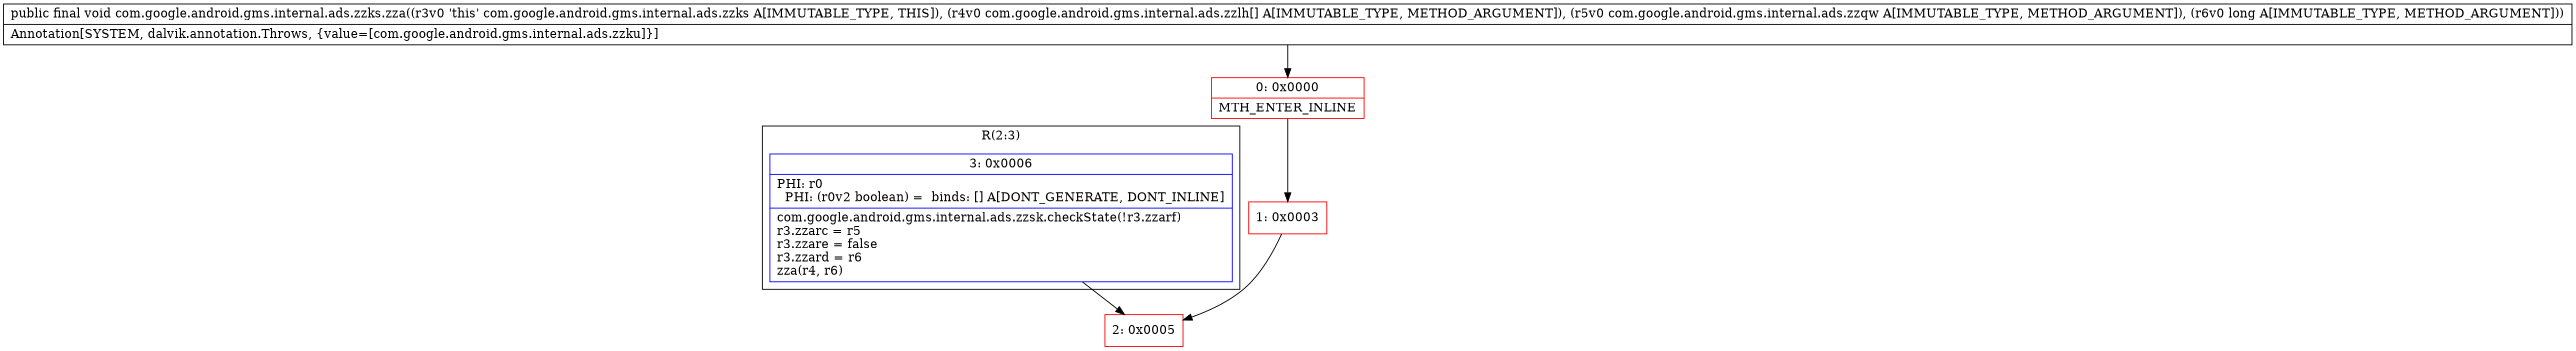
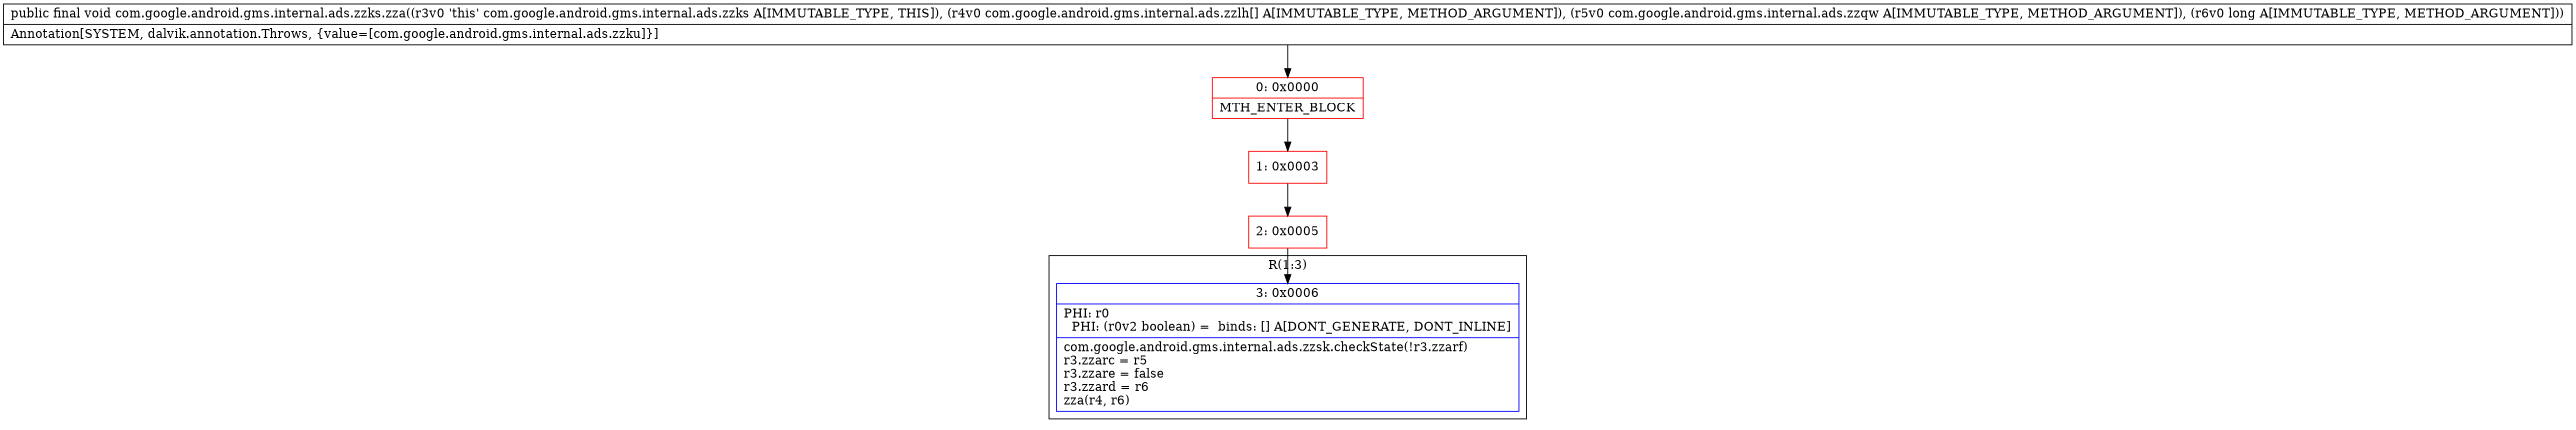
node "0: 0x0000": text "MTH_ENTER_INLINE" -> "MTH_ENTER_BLOCK"
cluster "R(2:3)": label "R(2:3)" -> "R(1:3)"
edge "3: 0x0006" -> "2: 0x0005": reversed
